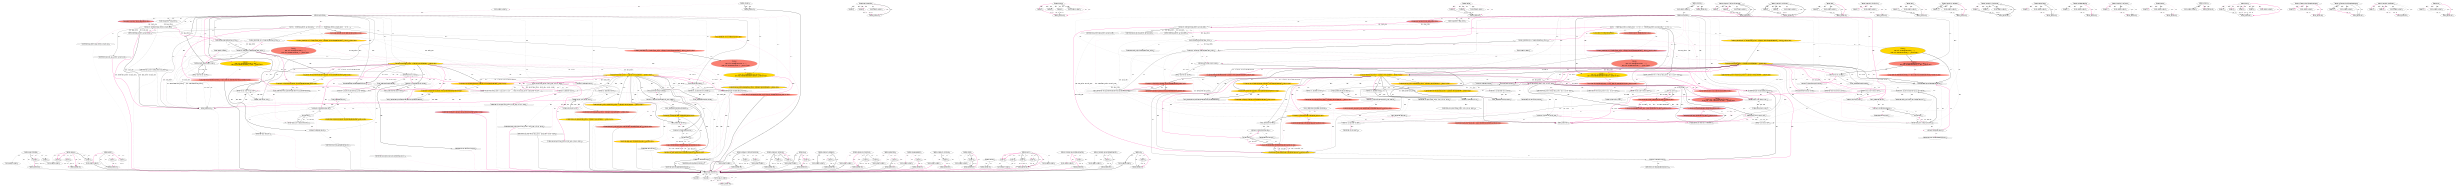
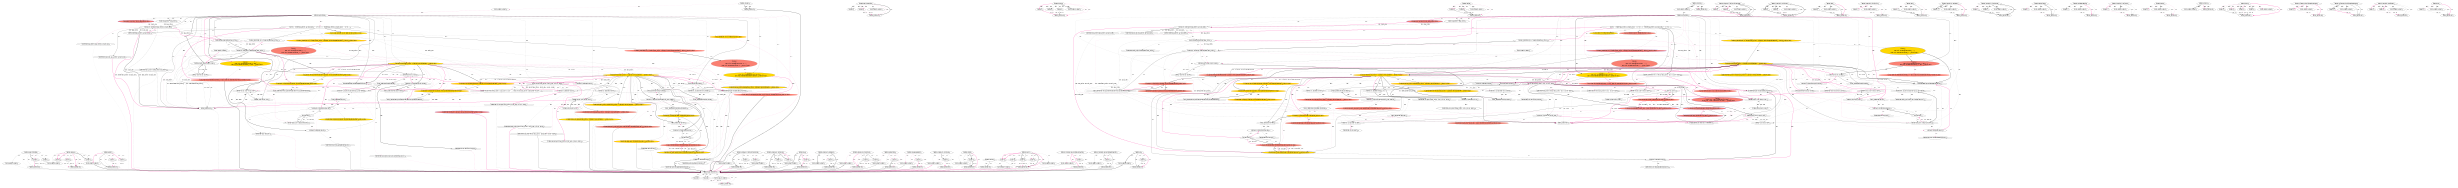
node "<(LOCAL,base.string16 title: base.string16)<SUB>26</SUB>>": fillcolor salmon -> gold
edge "(GetUrl,GetUrl(data_object, &url, &title, false))" -> "<(LOCAL,base.string16 title: base.string16)<SUB>27</SUB>>": now "(GetUrl,GetUrl(data_object, &url, &title, false))" -> "(spec,url.spec())"
